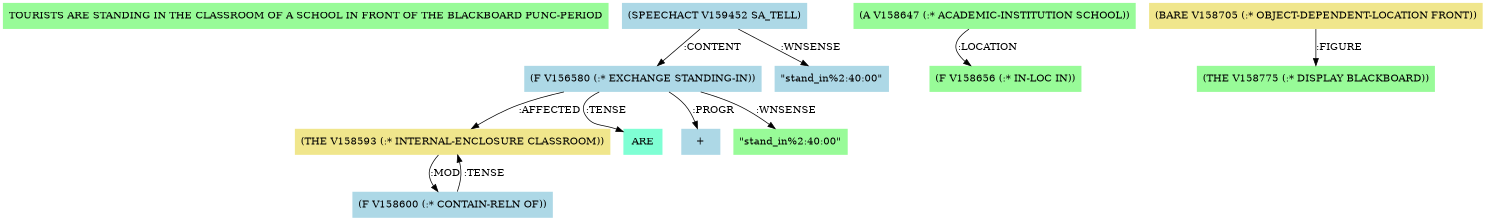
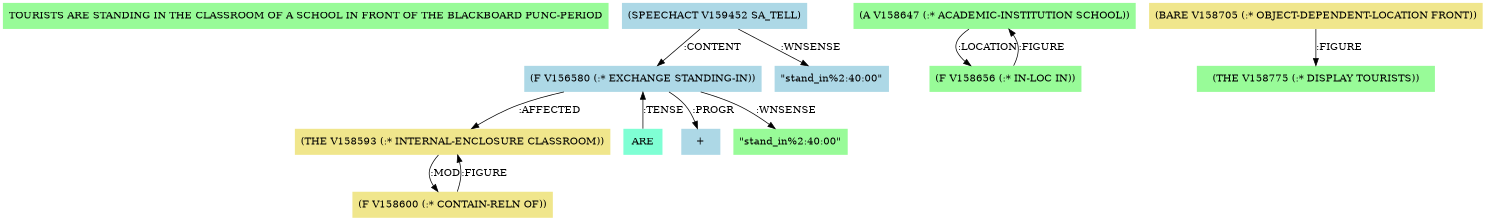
edge "(F V158656 (:* IN-LOC IN))" -> "(A V158647 (:* ACADEMIC-INSTITUTION SCHOOL))": added, label ":FIGURE"
node "(THE V158775 (:* DISPLAY BLACKBOARD))": label "(THE V158775 (:* DISPLAY BLACKBOARD))" -> "(THE V158775 (:* DISPLAY TOURISTS))"
edge "(F V156580 (:* EXCHANGE STANDING-IN))" -> "ARE": reversed
edge "(F V158600 (:* CONTAIN-RELN OF))" -> "(THE V158593 (:* INTERNAL-ENCLOSURE CLASSROOM))": label ":TENSE" -> ":FIGURE"
node "(F V158600 (:* CONTAIN-RELN OF))": fillcolor lightblue -> khaki
